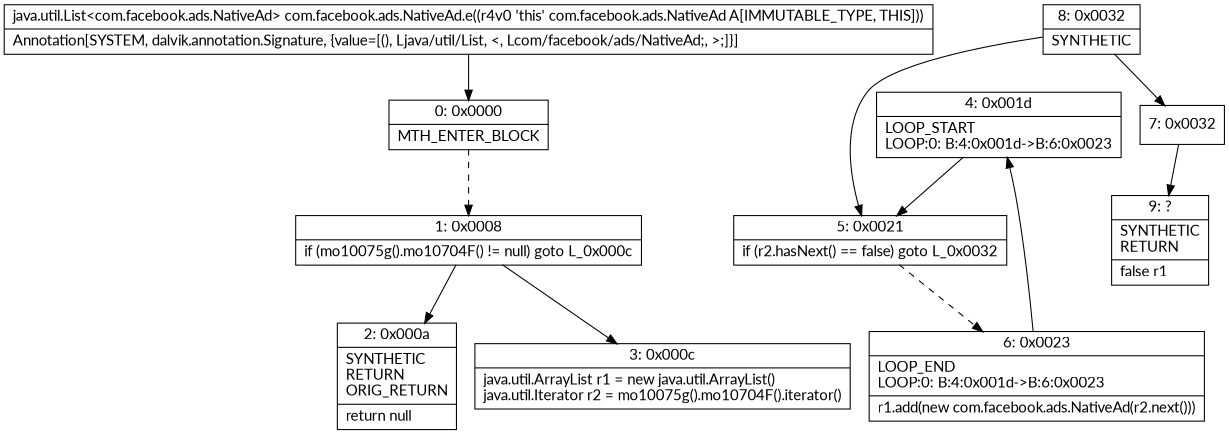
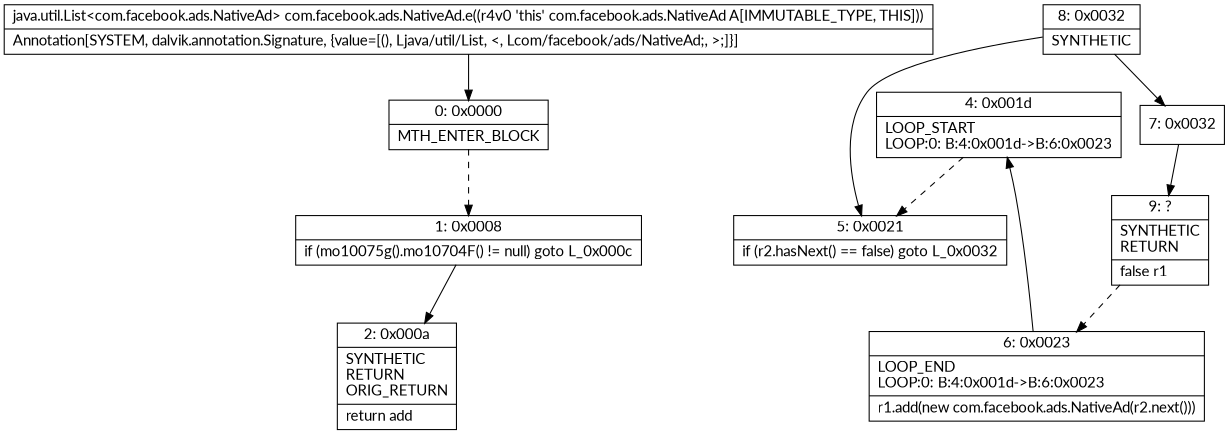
edge "4: 0x001d" -> "5: 0x0021": style solid -> dashed
edge "5: 0x0021" -> "6: 0x0023": now "9: ?" -> "6: 0x0023"
node "3: 0x000c": removed
node "2: 0x000a": text "return null" -> "return add"
